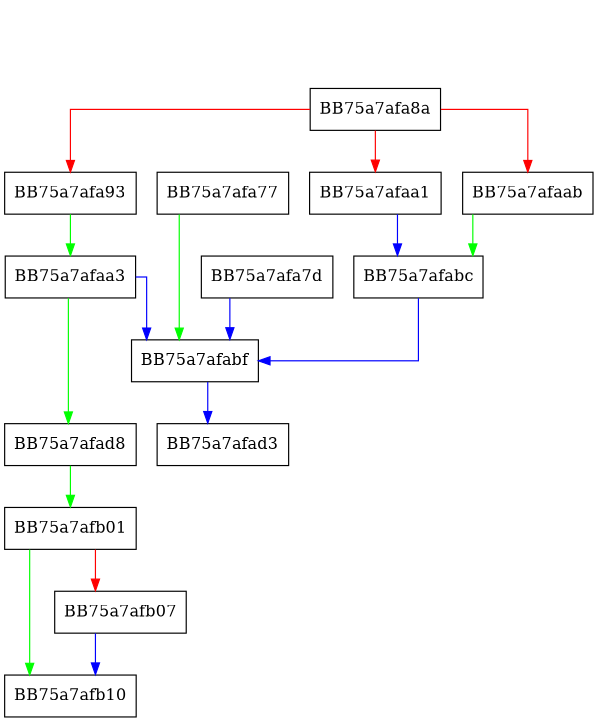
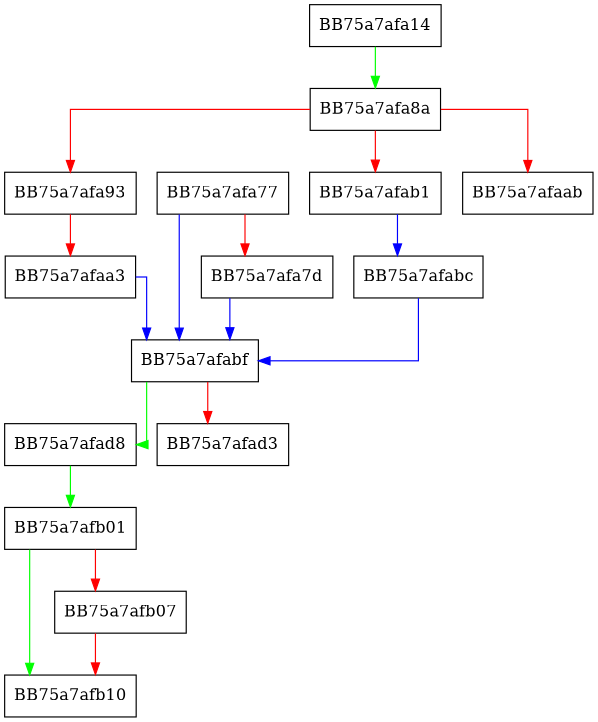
node "BB75a7afa14": added
node "BB75a7afaa1": label "BB75a7afaa1" -> "BB75a7afab1"
edge "BB75a7afa93" -> "BB75a7afaa3": color green -> red
edge "BB75a7afa77" -> "BB75a7afa7d": added
edge "BB75a7afaab" -> "BB75a7afabc": removed
edge "BB75a7afa77" -> "BB75a7afabf": color green -> blue
edge "BB75a7afaa3" -> "BB75a7afad8": now "BB75a7afabf" -> "BB75a7afad8"
edge "BB75a7afabf" -> "BB75a7afad3": color blue -> red
edge "BB75a7afb07" -> "BB75a7afb10": color blue -> red
